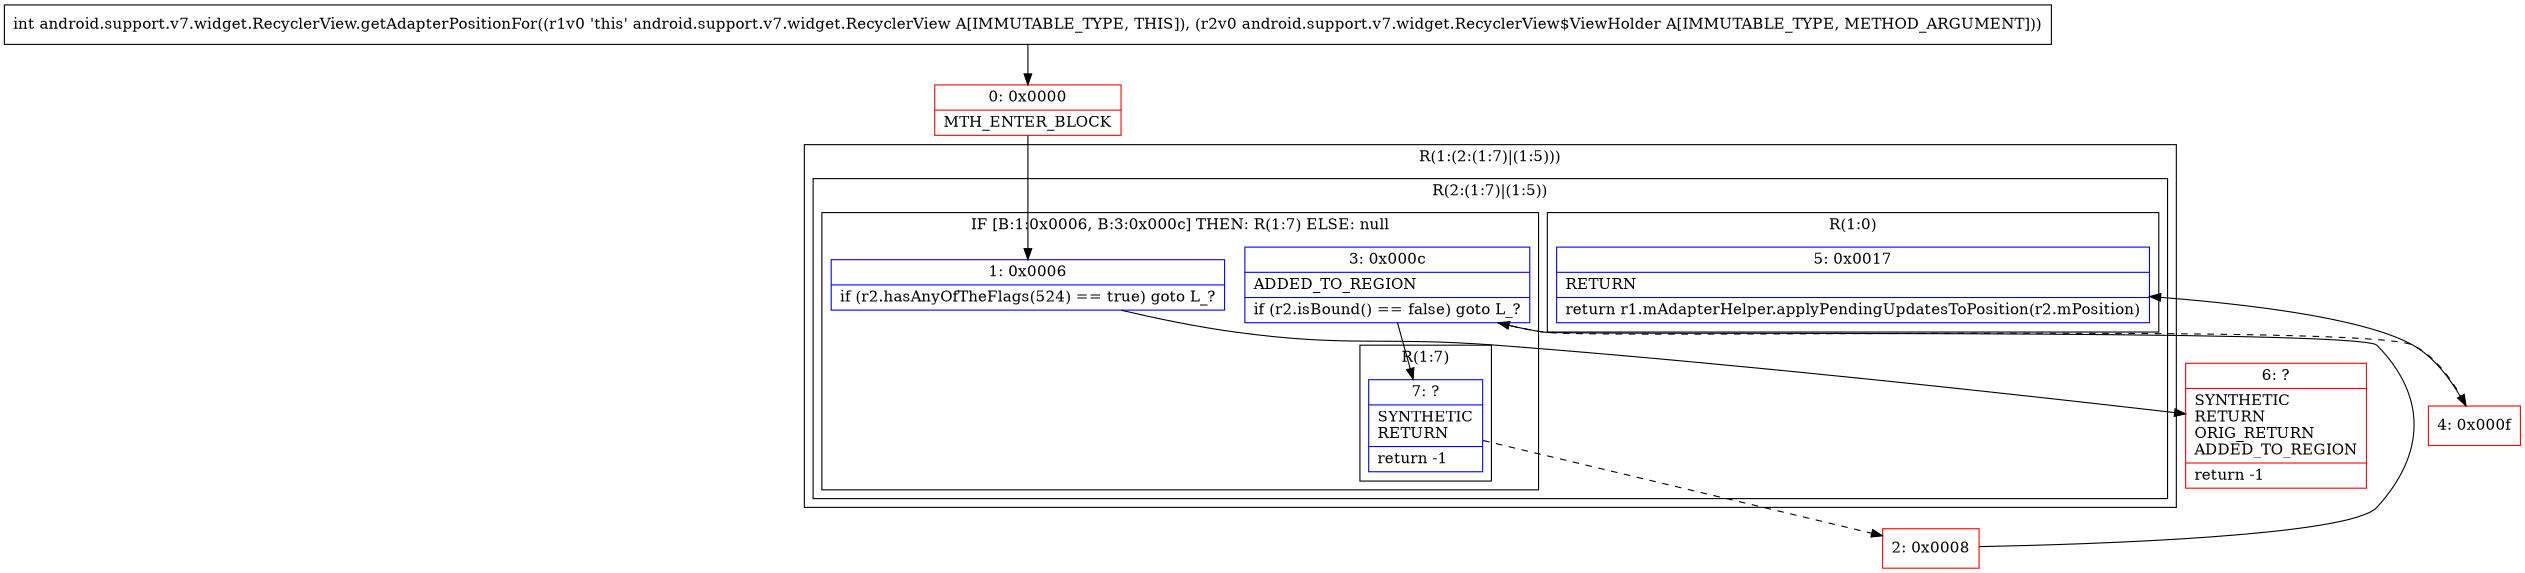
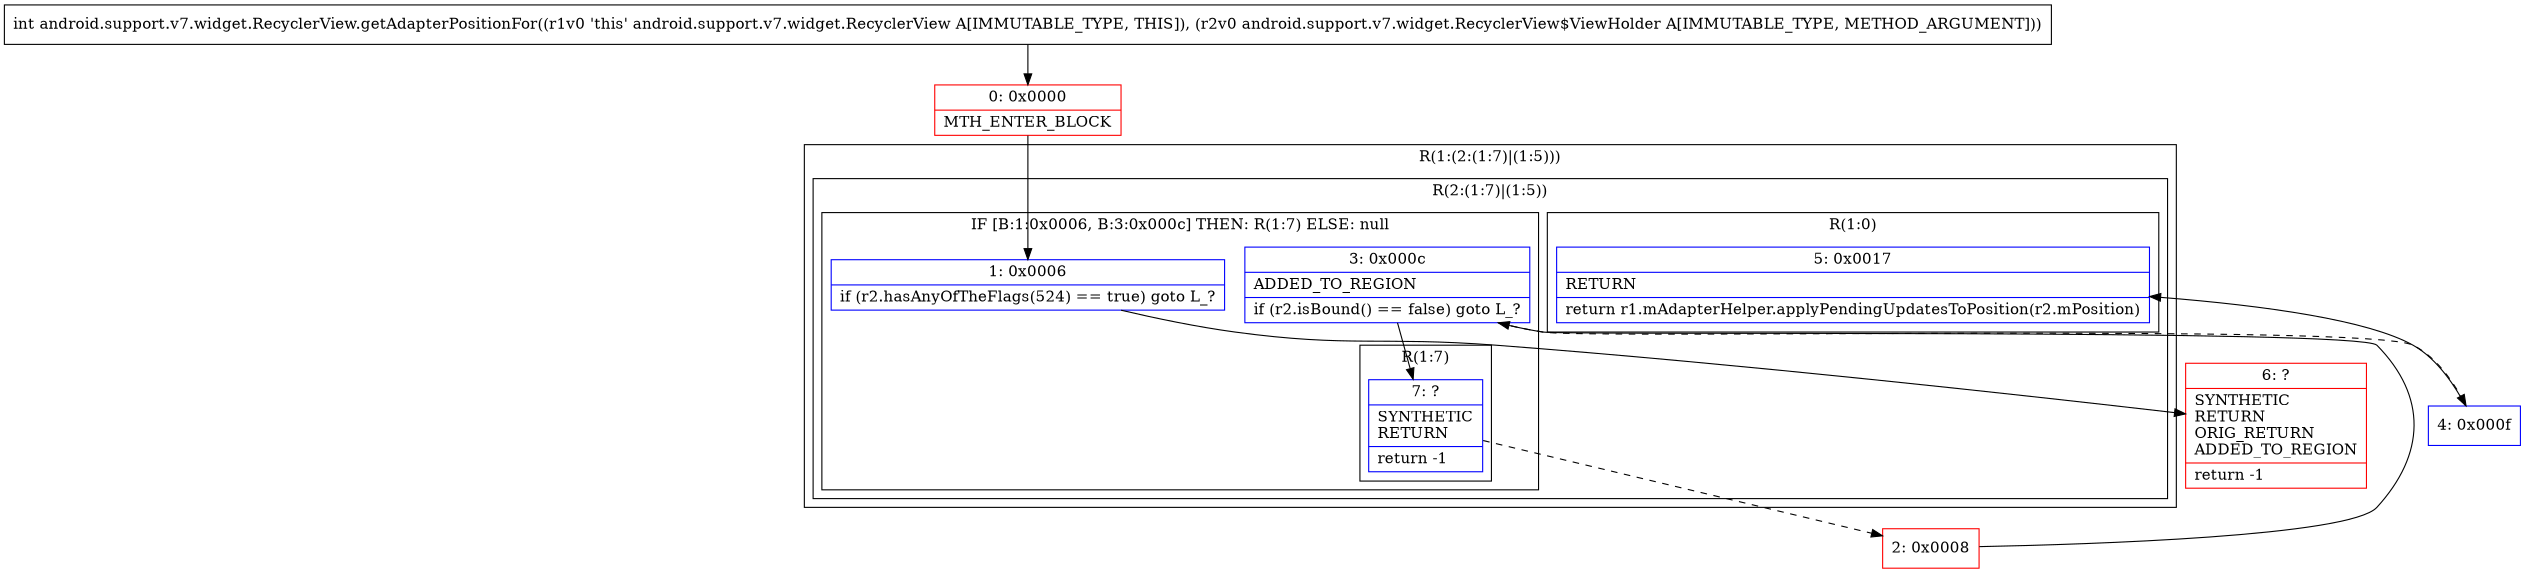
node "4: 0x000f": color red -> blue
